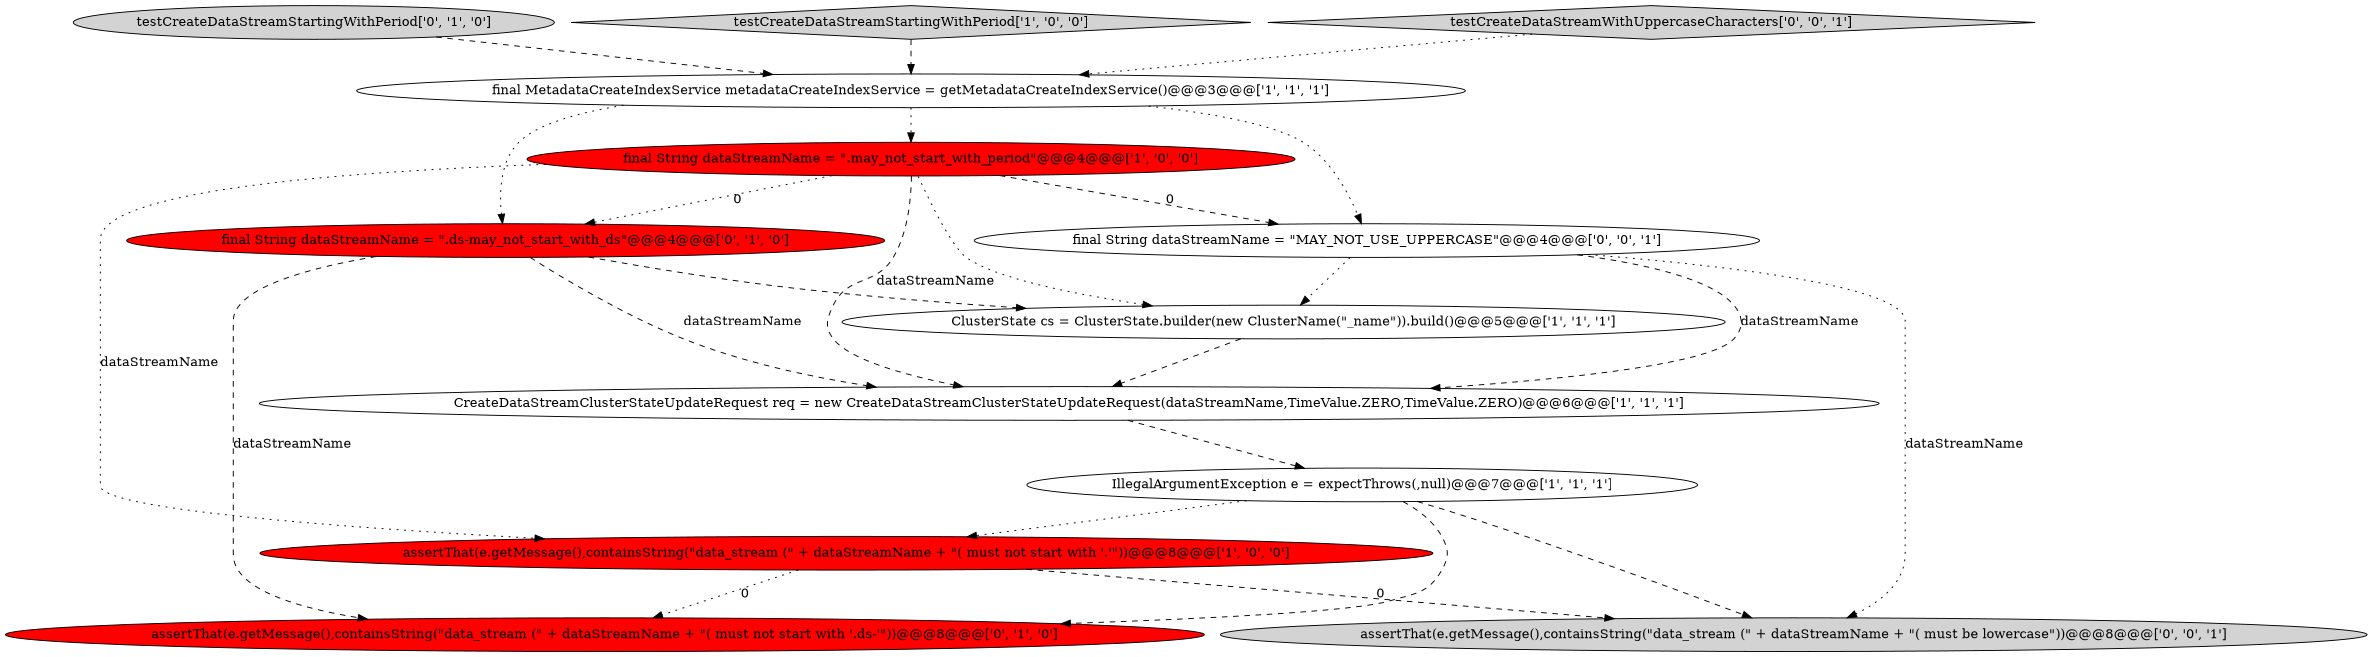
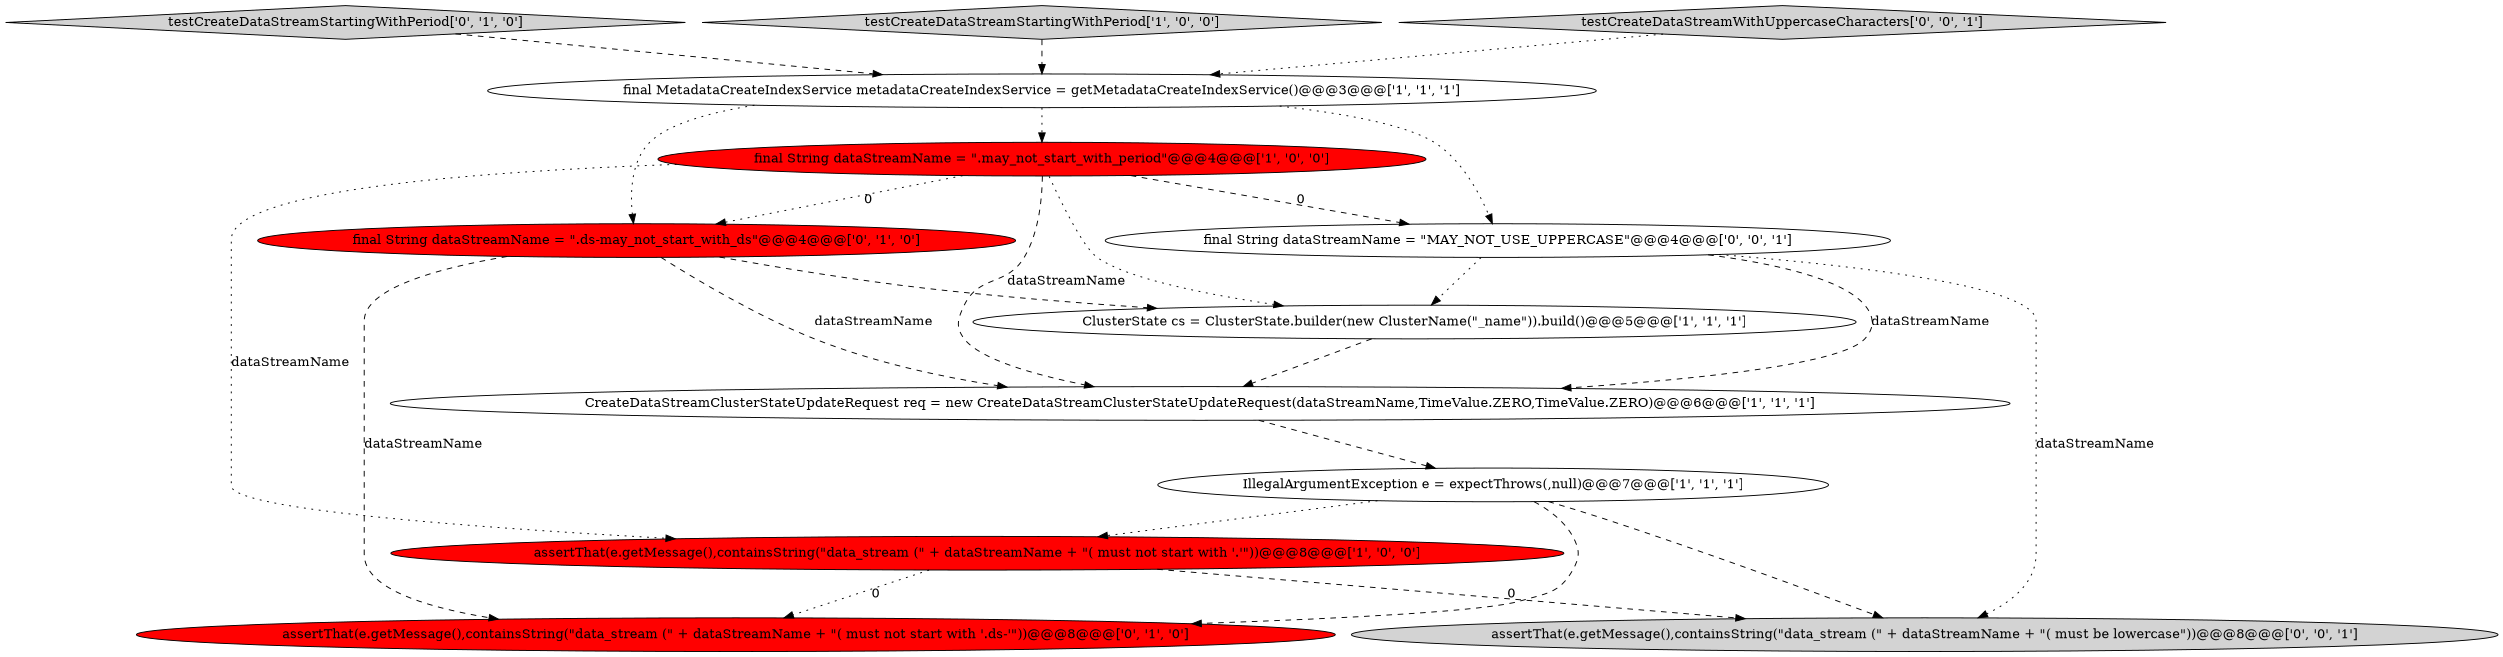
node "testCreateDataStreamStartingWithPeriod['0', '1', '0']": shape ellipse -> diamond
